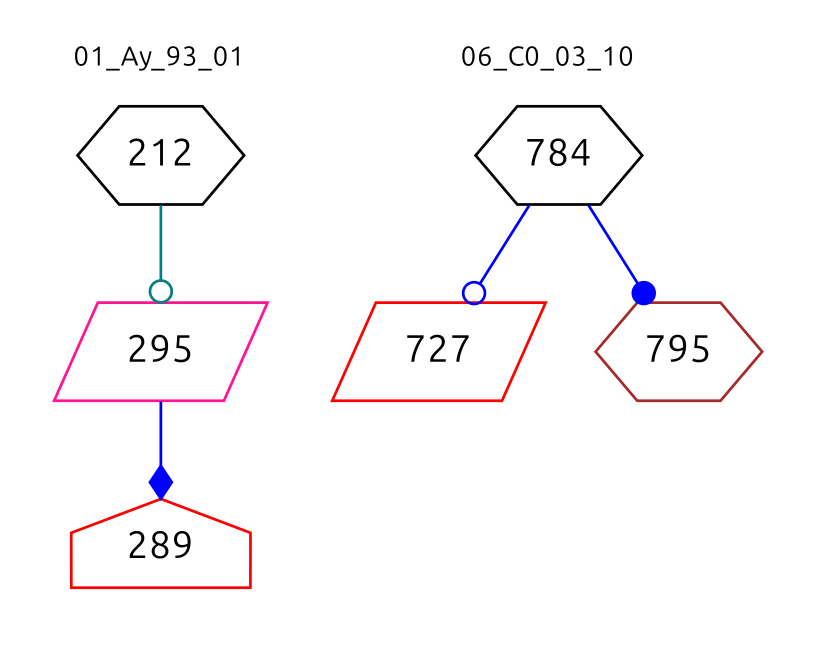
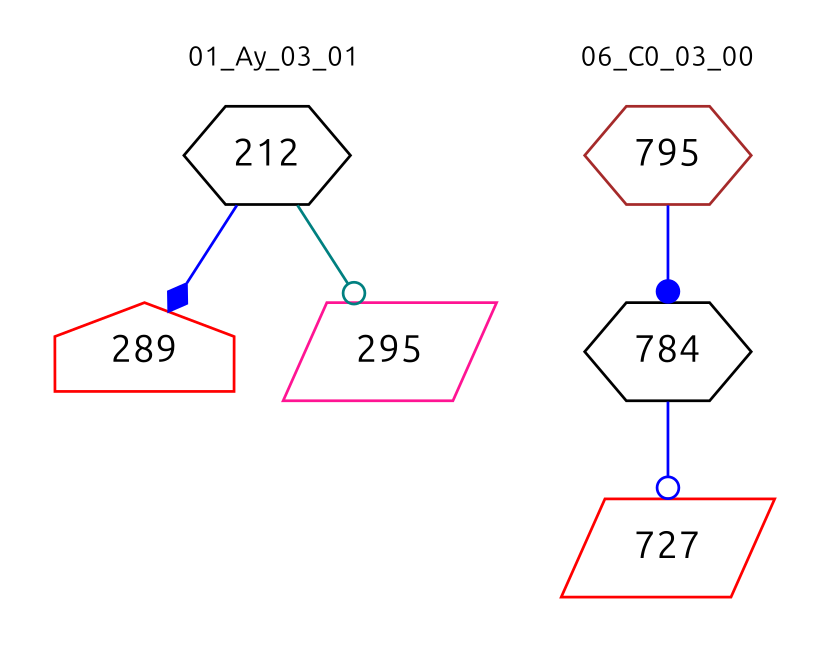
cluster "01_Ay_93_01": label "01_Ay_93_01" -> "01_Ay_03_01"
cluster "06_C0_03_10": label "06_C0_03_10" -> "06_C0_03_00"
edge "784" -> "795": reversed
edge "295" -> "289": now "212" -> "289"
